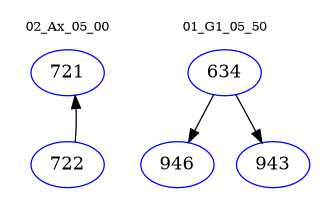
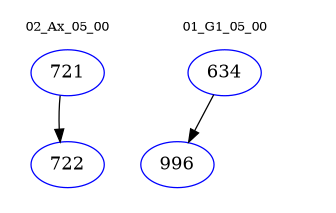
cluster "01_G1_05_50": label "01_G1_05_50" -> "01_G1_05_00"
edge "722" -> "721": reversed
node "946": label "946" -> "996"
node "943": removed
